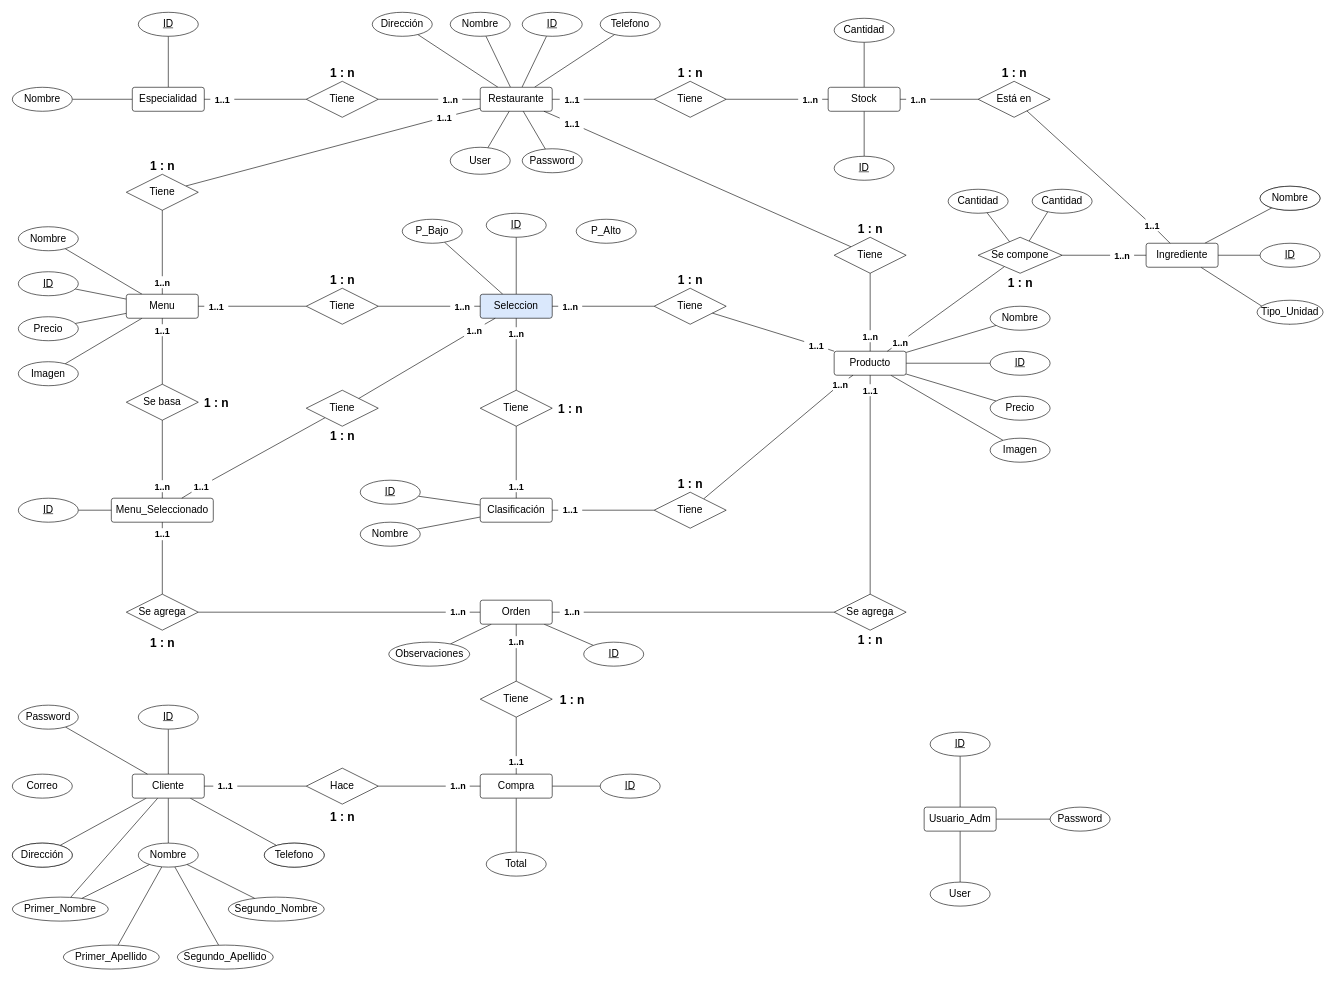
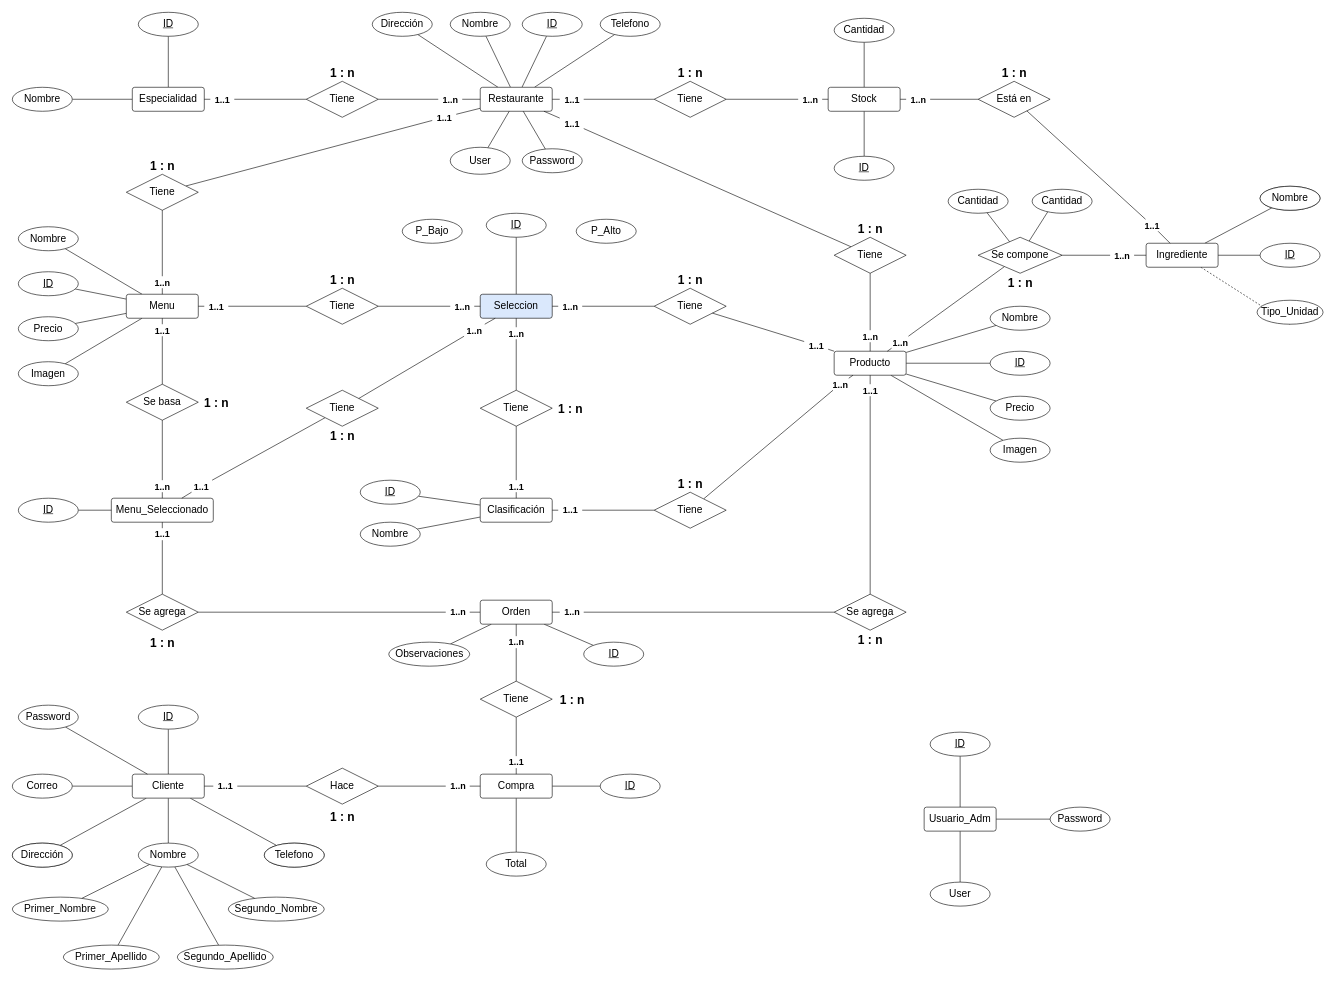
edge "P_Bajo" -- "Seleccion": removed
edge "Ingrediente" -- "Tipo_Unidad": style solid -> dashed
edge "Cliente" -- "Primer_Nombre": now "Cliente" -- "Correo"
